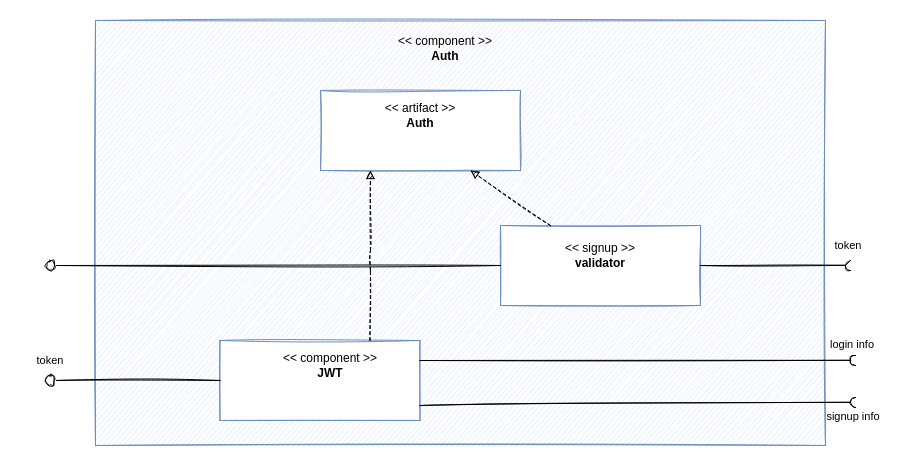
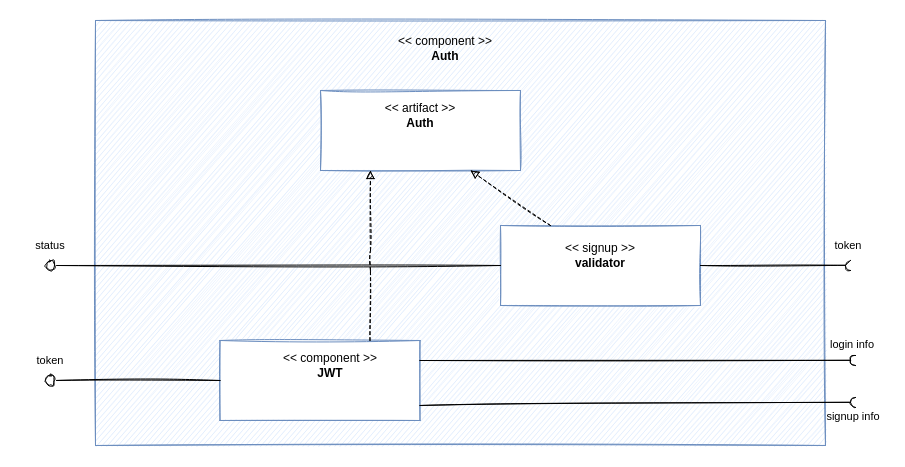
node "status": added
